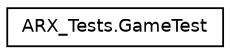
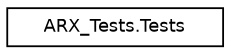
node "ARX_Tests.GameTest": label "ARX_Tests.GameTest" -> "ARX_Tests.Tests"
